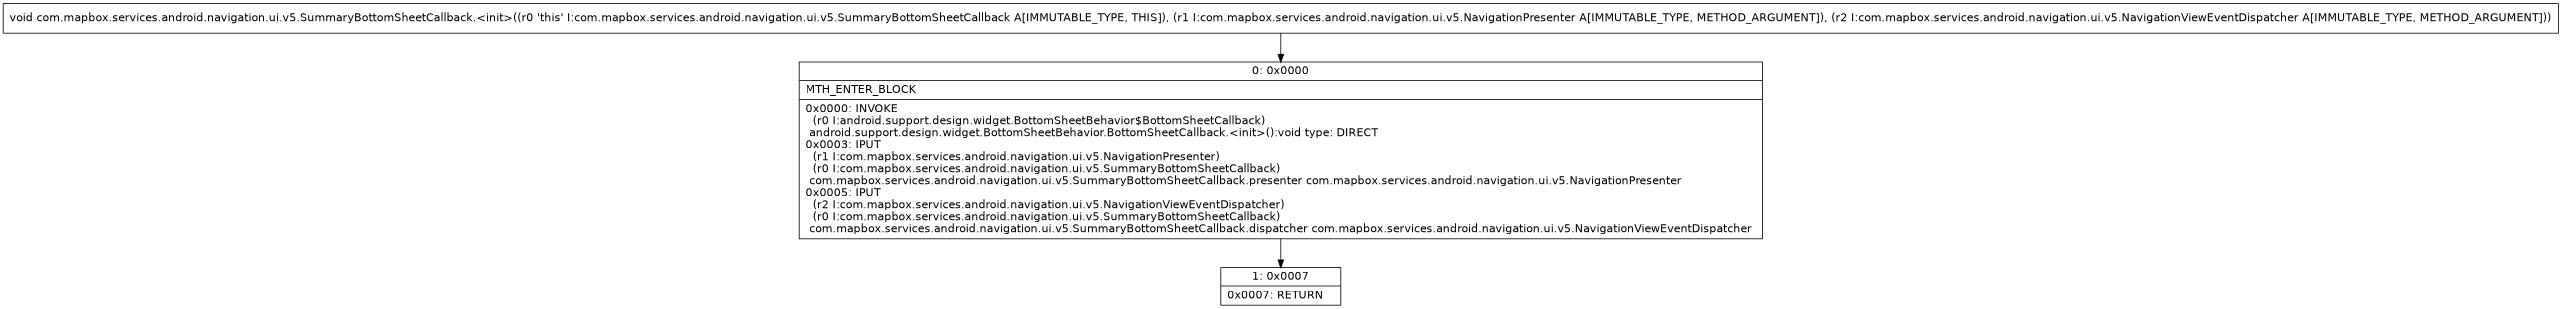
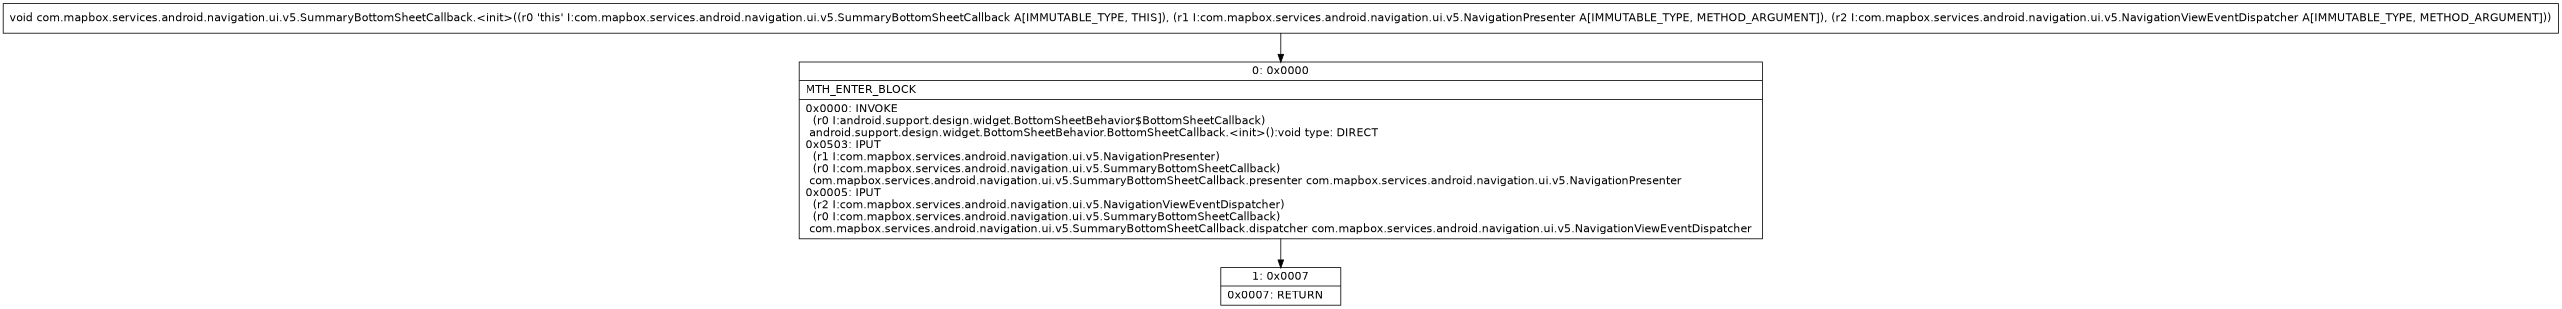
node "0: 0x0000": text "0x0003: IPUT" -> "0x0503: IPUT"
